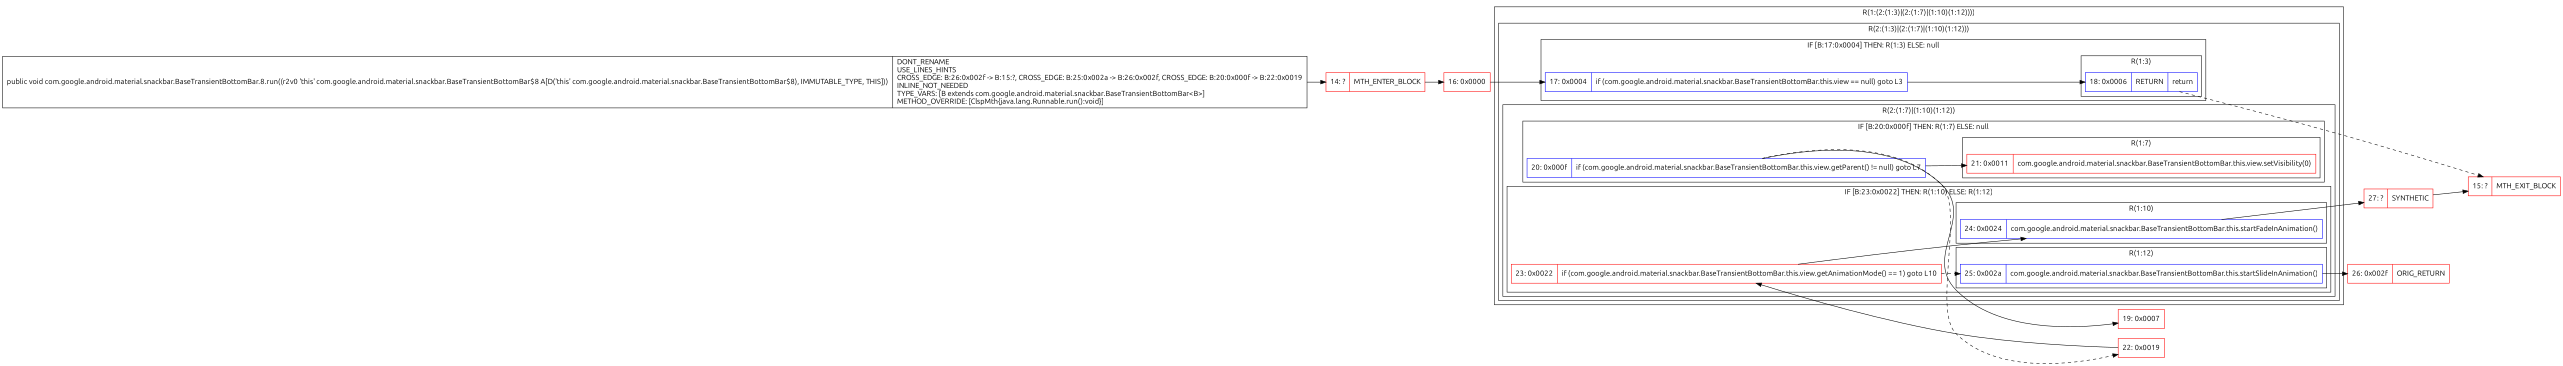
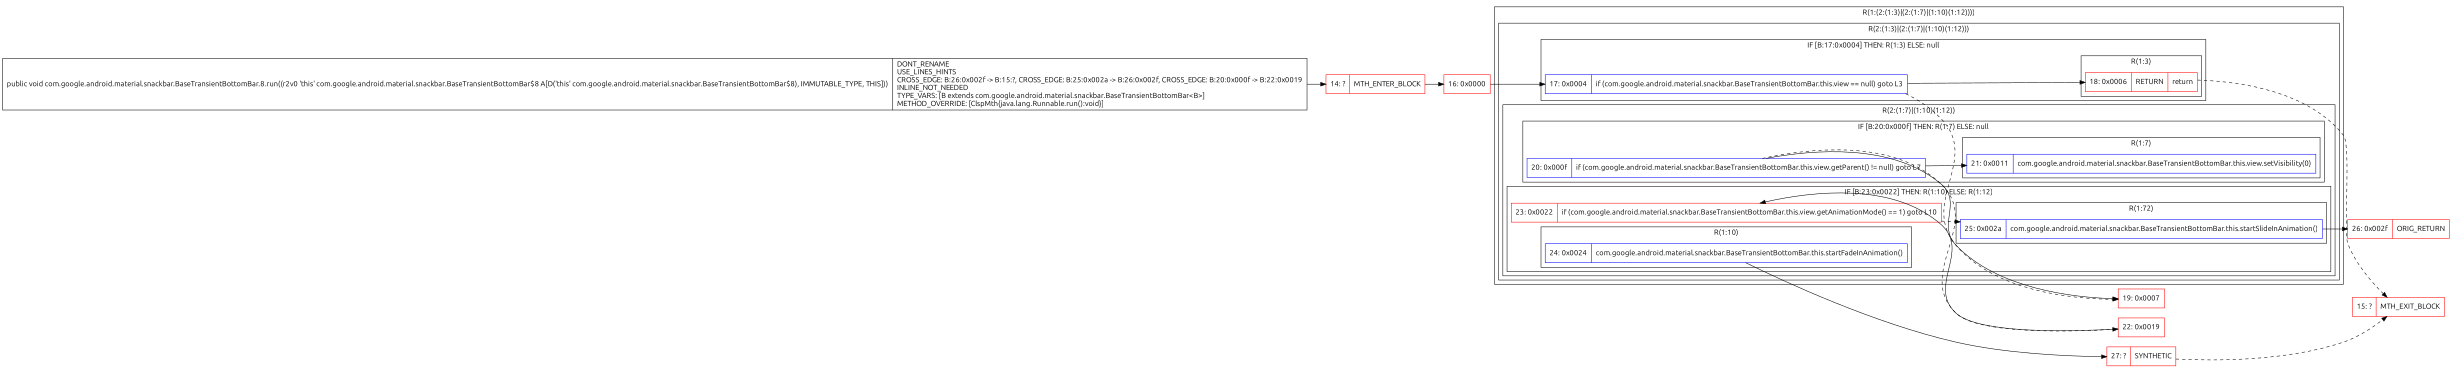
node "18: 0x0006": color blue -> red
node "21: 0x0011": color red -> blue
edge "27: ?" -> "15: ?": style solid -> dashed
edge "17: 0x0004" -> "19: 0x0007": added
edge "23: 0x0022" -> "24: 0x0024": removed
cluster "R(1:12)": label "R(1:12)" -> "R(1:72)"
